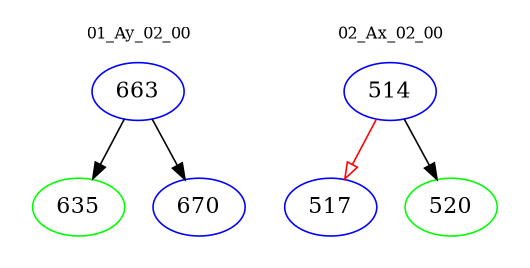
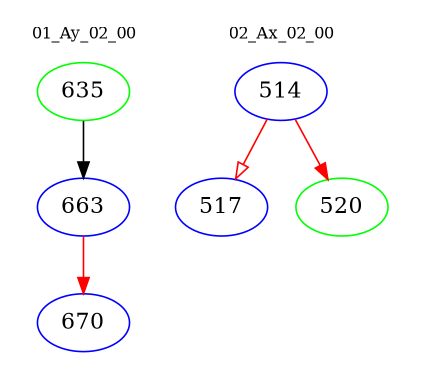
edge "663" -> "635": reversed
edge "663" -> "670": color black -> red
edge "514" -> "520": color black -> red
